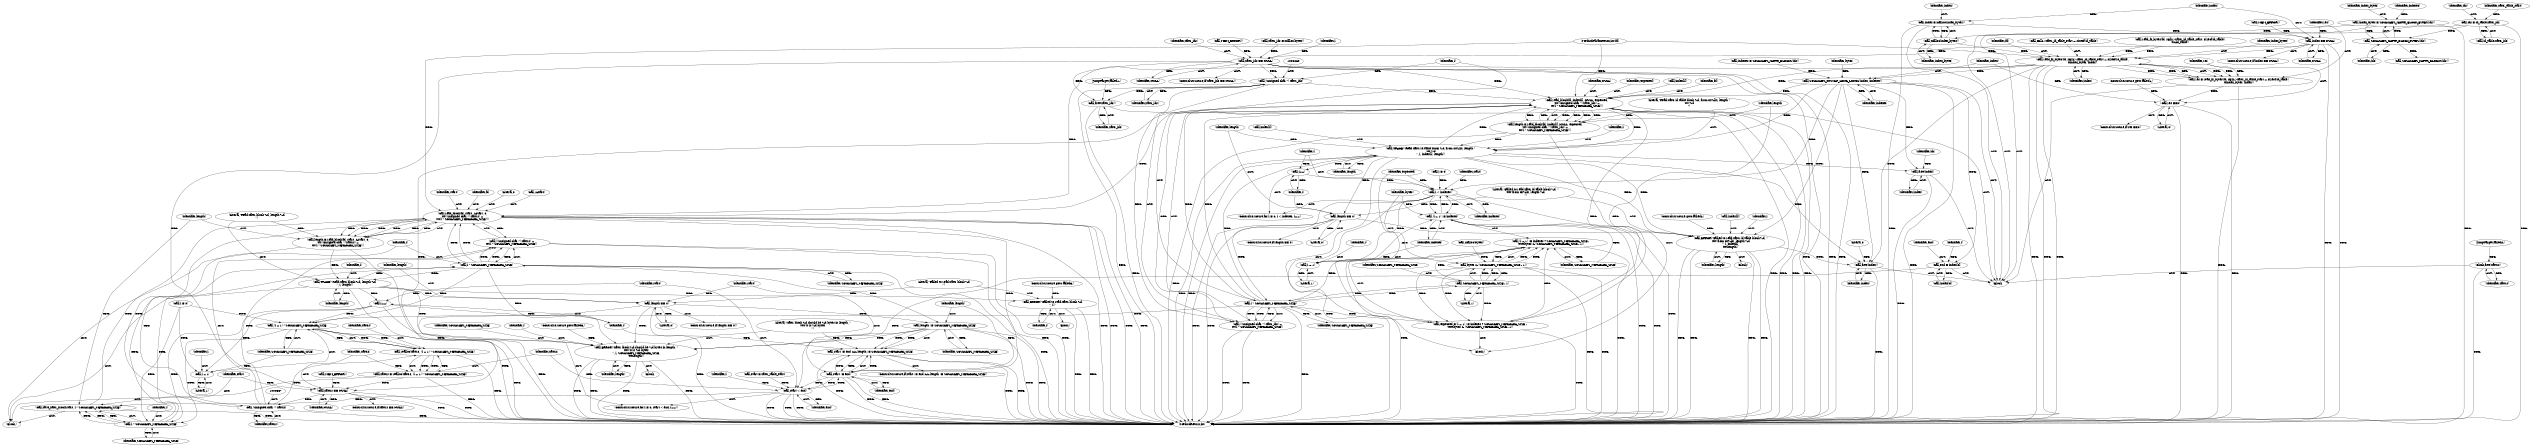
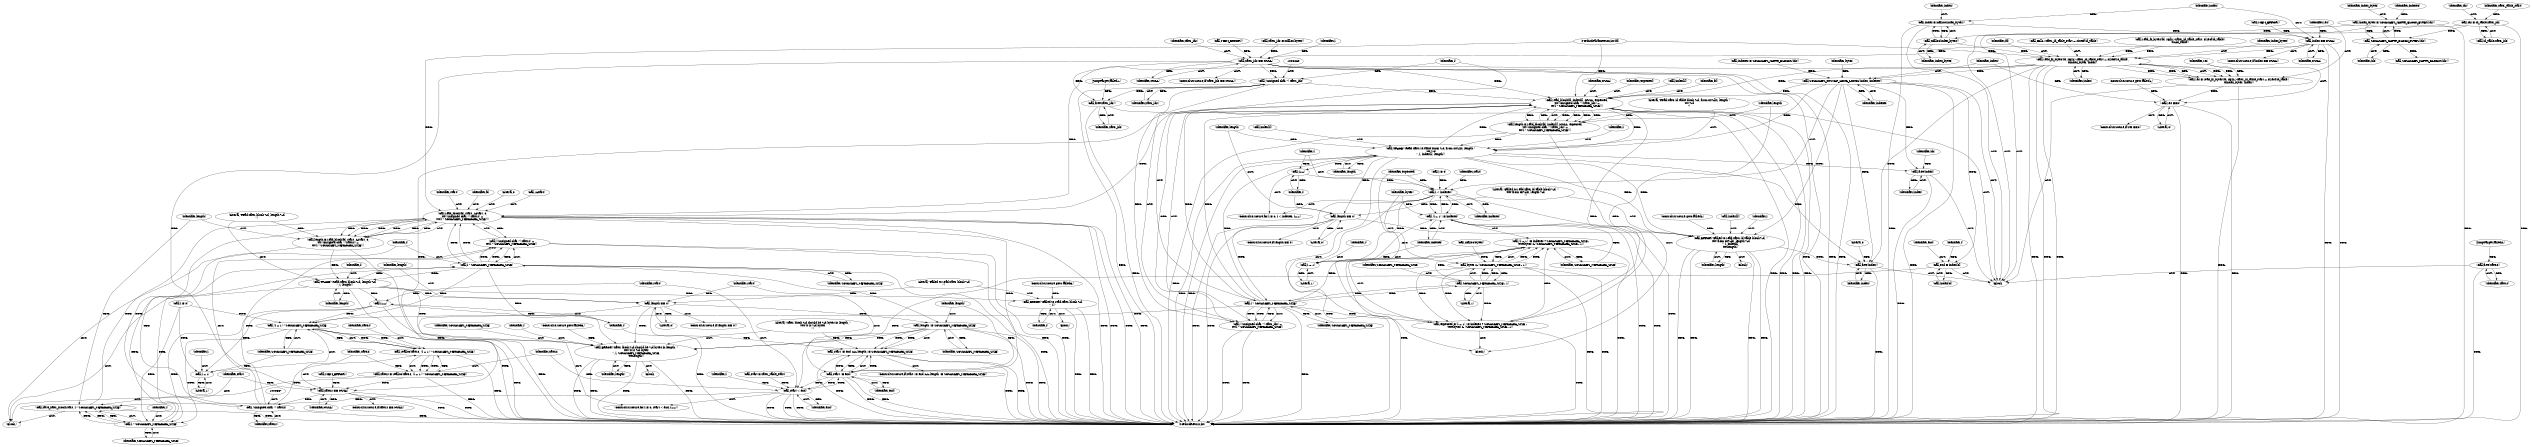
edge "(Call,SQUASHFS_INSWAP_LONG_LONGS(index, indexes))" -> "(Call,i < indexes)": label "DDG: " -> "AST: "
node "(Block,free(xattrs))": label "(Block,free(xattrs))" -> "(Call,free(xattrs))"
